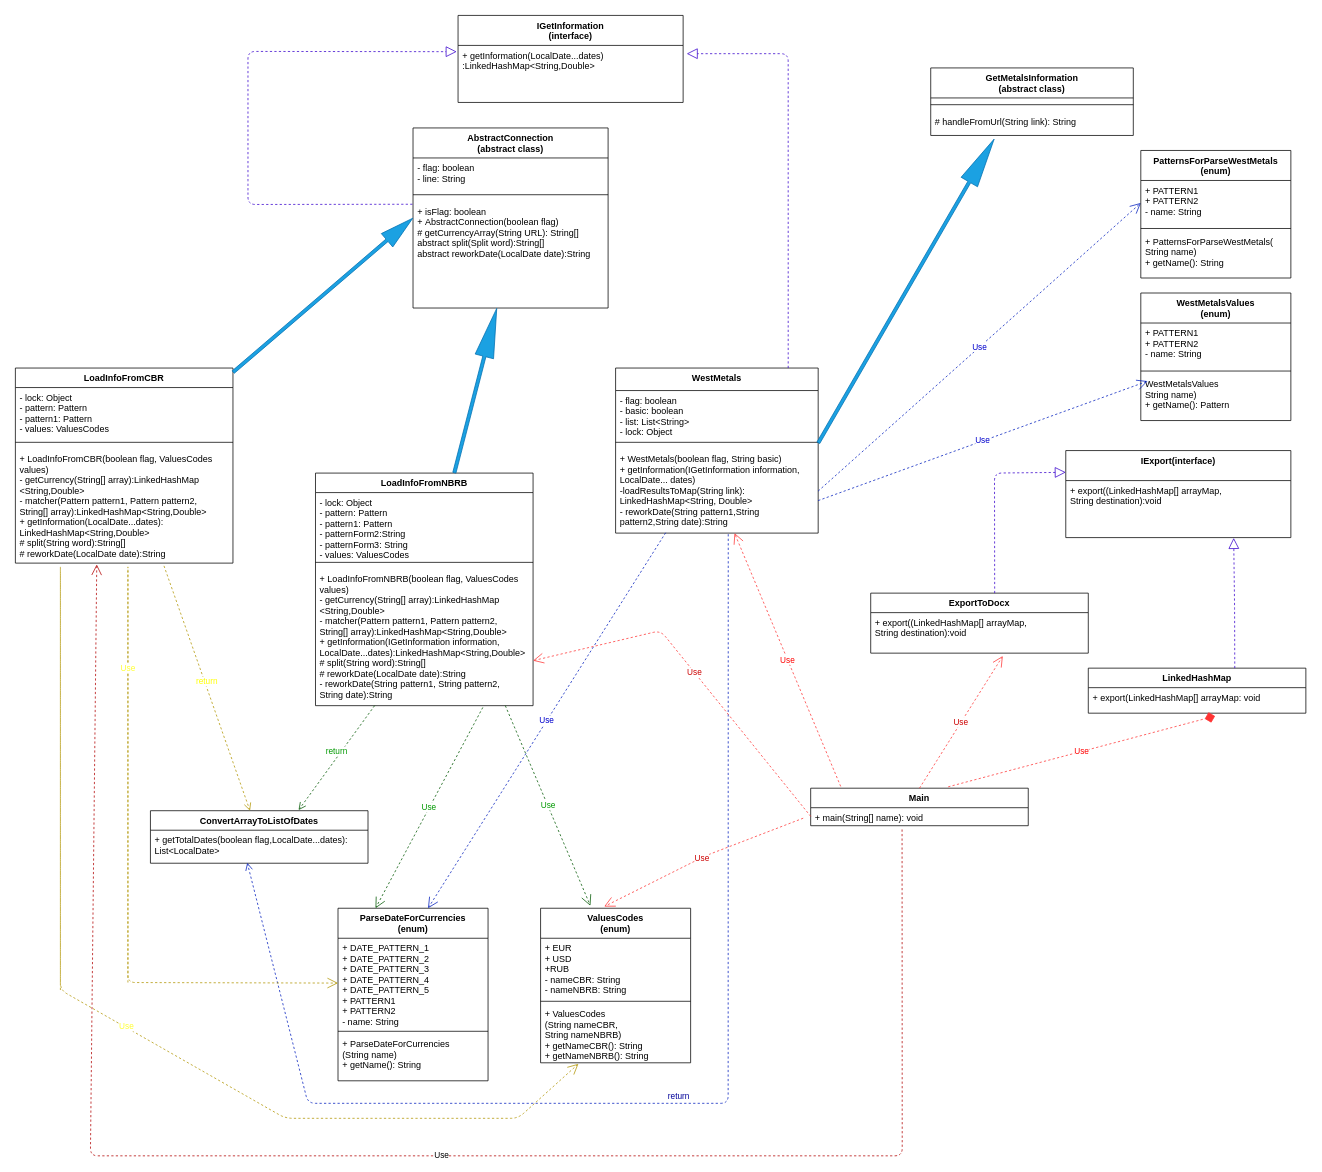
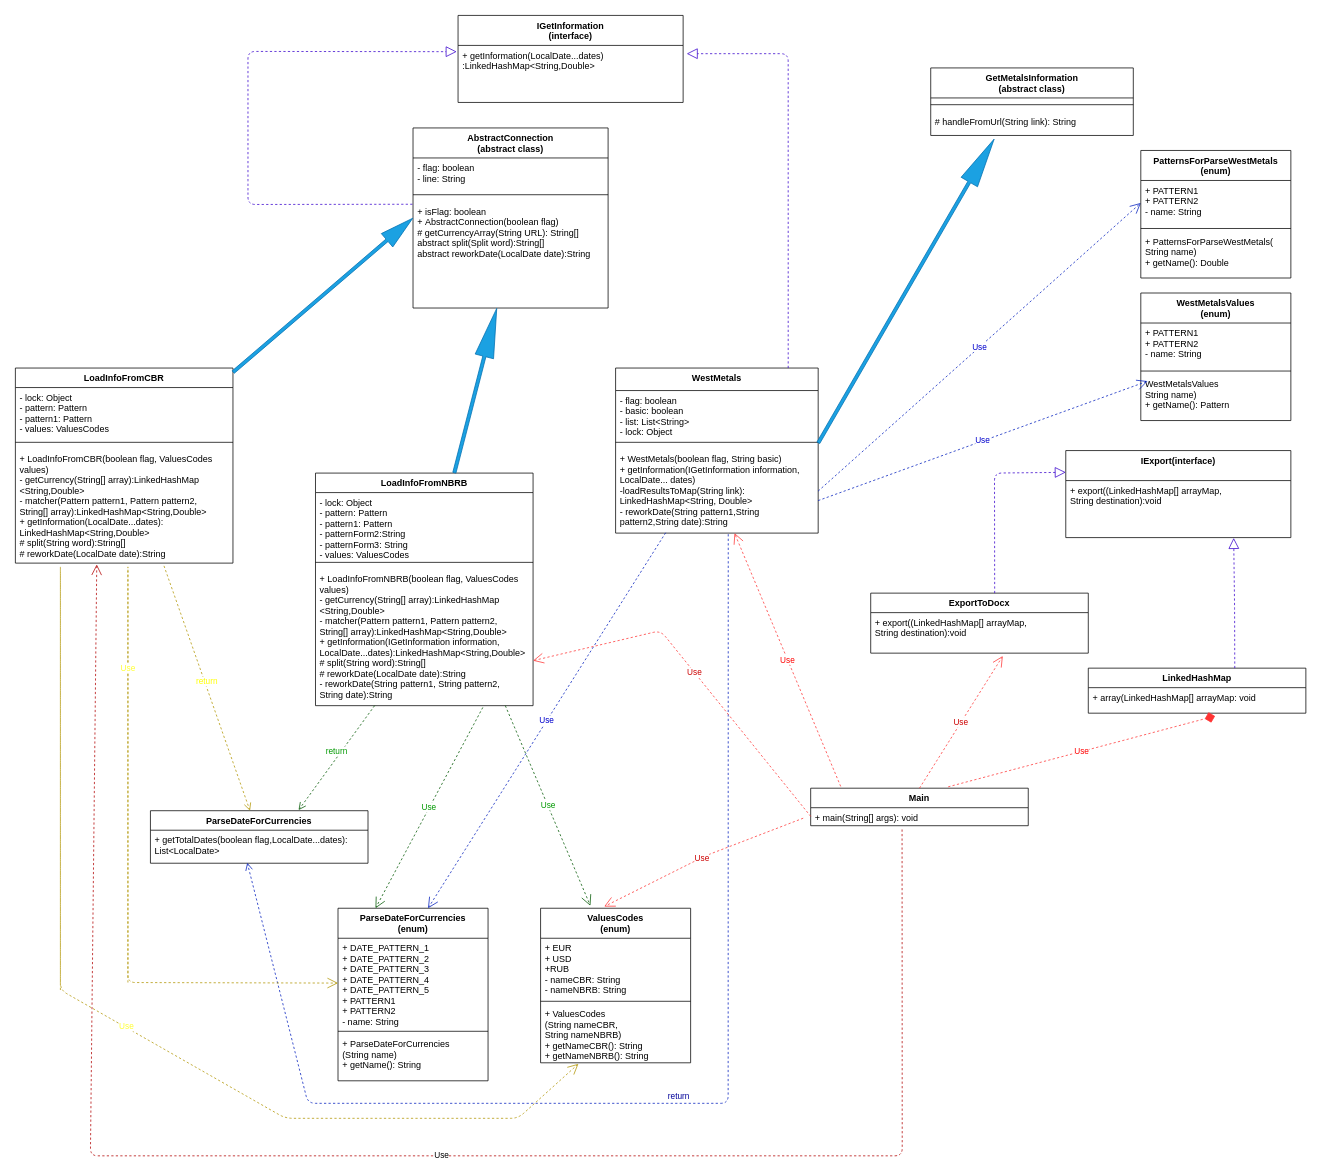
node "+ PatternsForParseWestMetals( String name) + getName(): String": label "+ PatternsForParseWestMetals( String name) + getName(): String" -> "+ PatternsForParseWestMetals( String name) + getName(): Double"
node "+ export(LinkedHashMap[] arrayMap: void": label "+ export(LinkedHashMap[] arrayMap: void" -> "+ array(LinkedHashMap[] arrayMap: void"
node "+ main(String[] name): void": label "+ main(String[] name): void" -> "+ main(String[] args): void"
node "ConvertArrayToListOfDates": label "ConvertArrayToListOfDates" -> "ParseDateForCurrencies"
